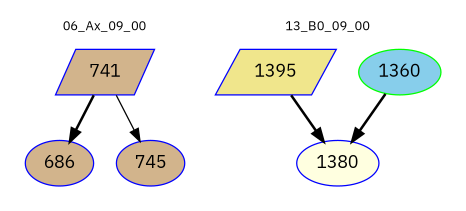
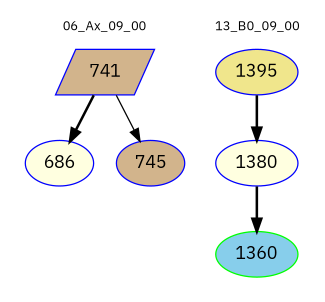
node "1395": shape parallelogram -> ellipse
edge "1360" -> "1380": reversed
node "686": fillcolor tan -> lightyellow
